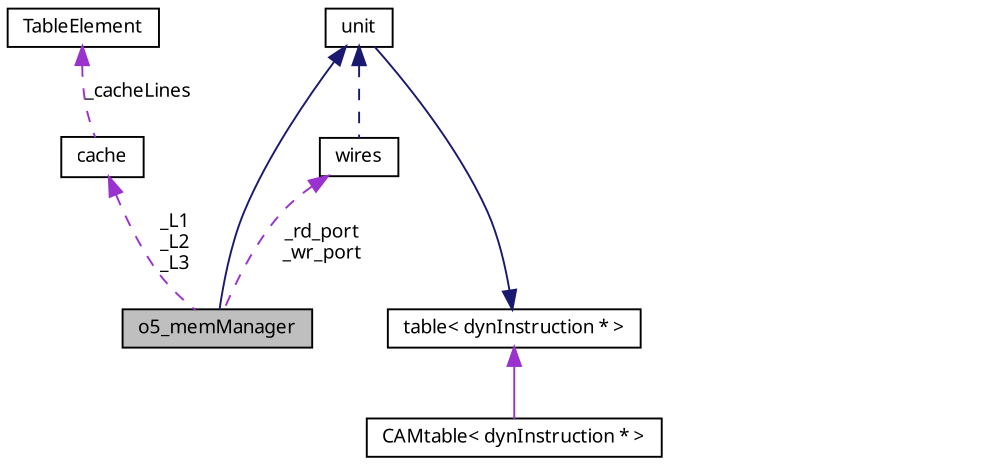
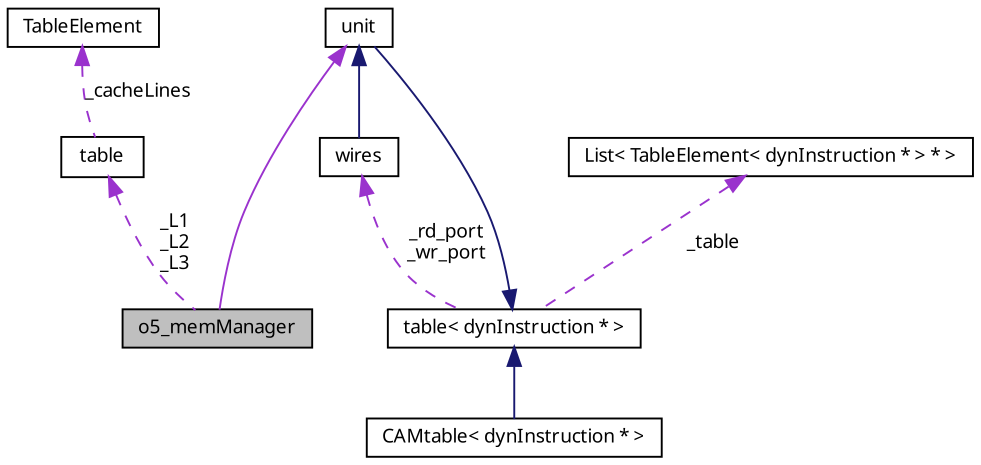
edge "wires" -> "unit": style dashed -> solid
node "cache": label "cache" -> "table"
node "List< TableElement< dynInstruction * > * >": added
edge "o5_memManager" -> "unit": color midnightblue -> darkorchid3
edge "o5_memManager" -> "wires": now "table< dynInstruction * >" -> "wires"
edge "CAMtable< dynInstruction * >" -> "table< dynInstruction * >": color darkorchid3 -> midnightblue
